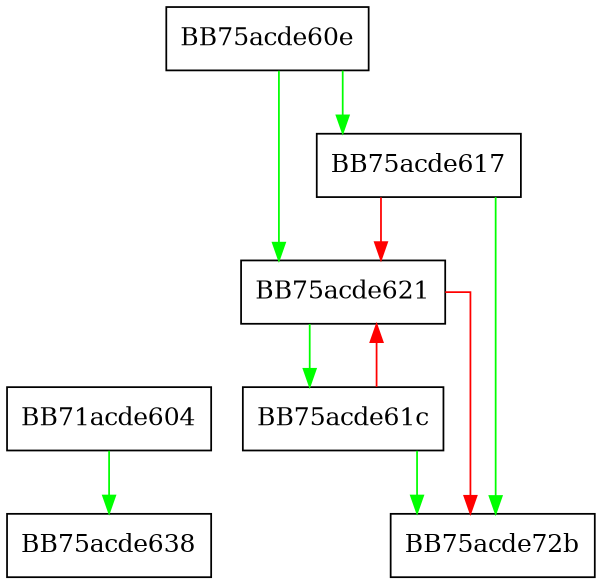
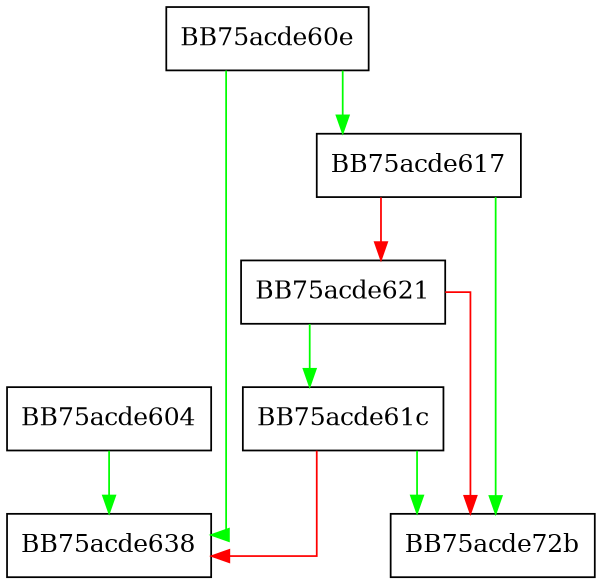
edge "BB75acde60e" -> "BB75acde621": now "BB75acde60e" -> "BB75acde638"
edge "BB75acde61c" -> "BB75acde621": now "BB75acde61c" -> "BB75acde638"
node "BB71acde604": label "BB71acde604" -> "BB75acde604"
